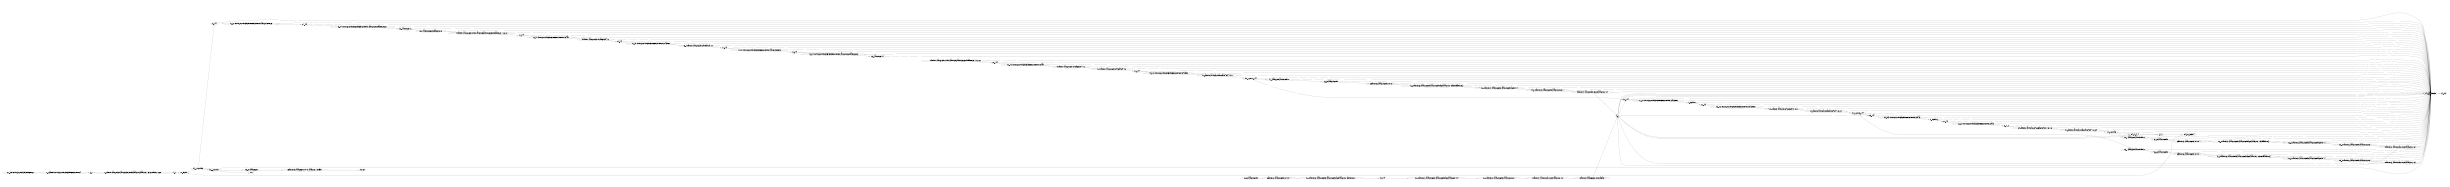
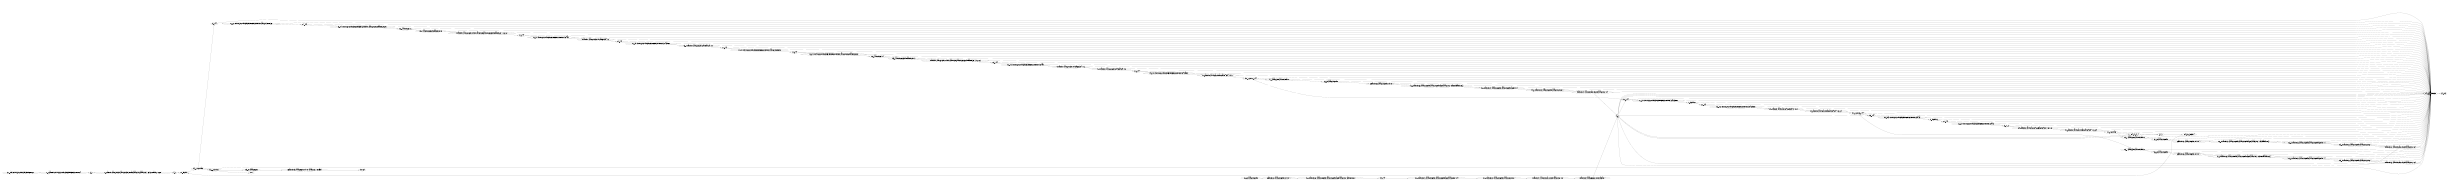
node "$r63 = (java.security.spec.AlgorithmParameterSpec) $r13": added
